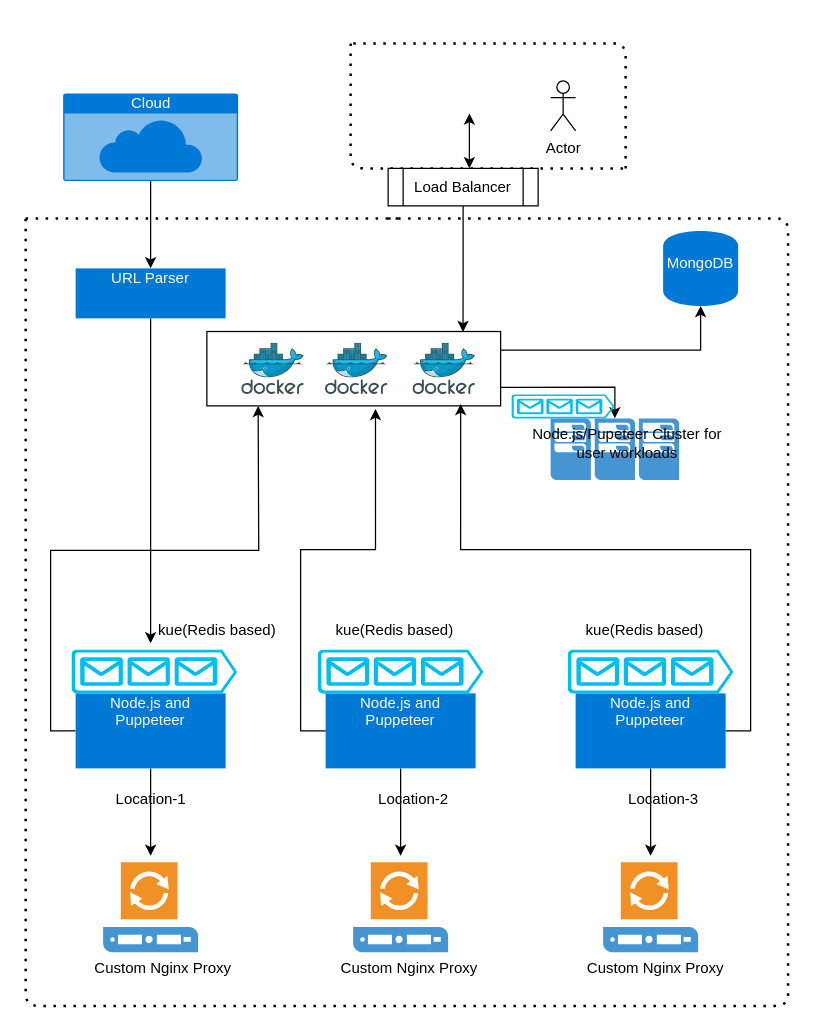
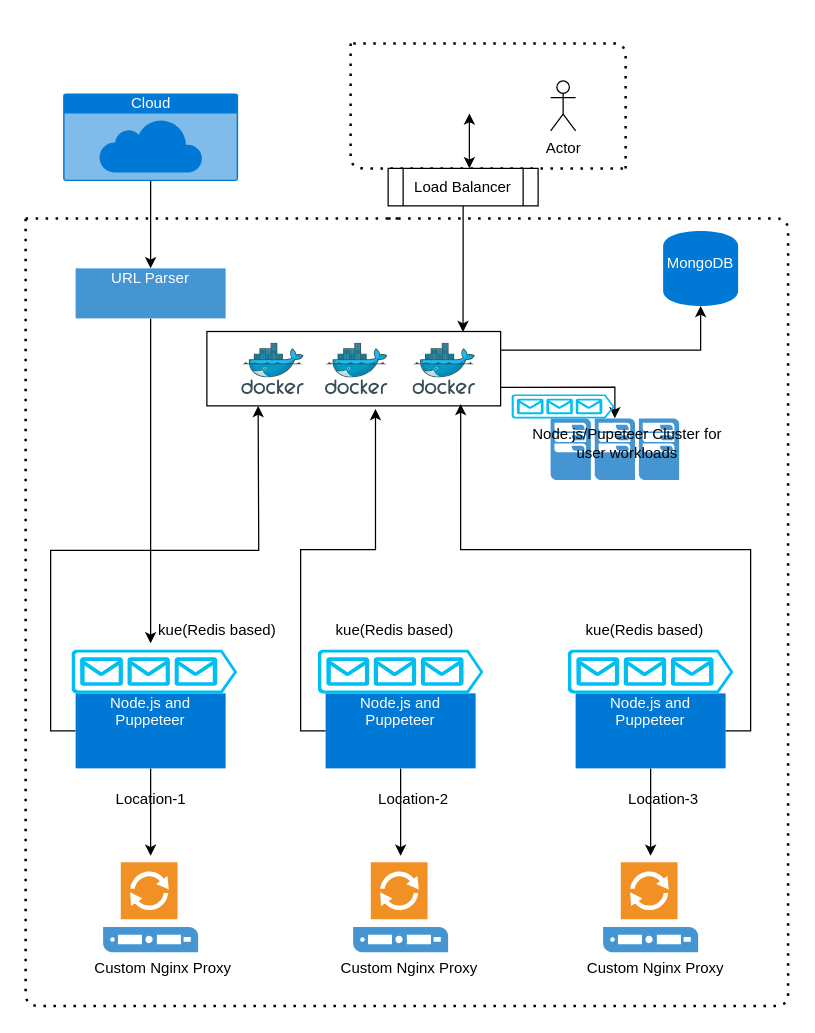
node "URL Parser": fillcolor #0079d6 -> #4495d1
